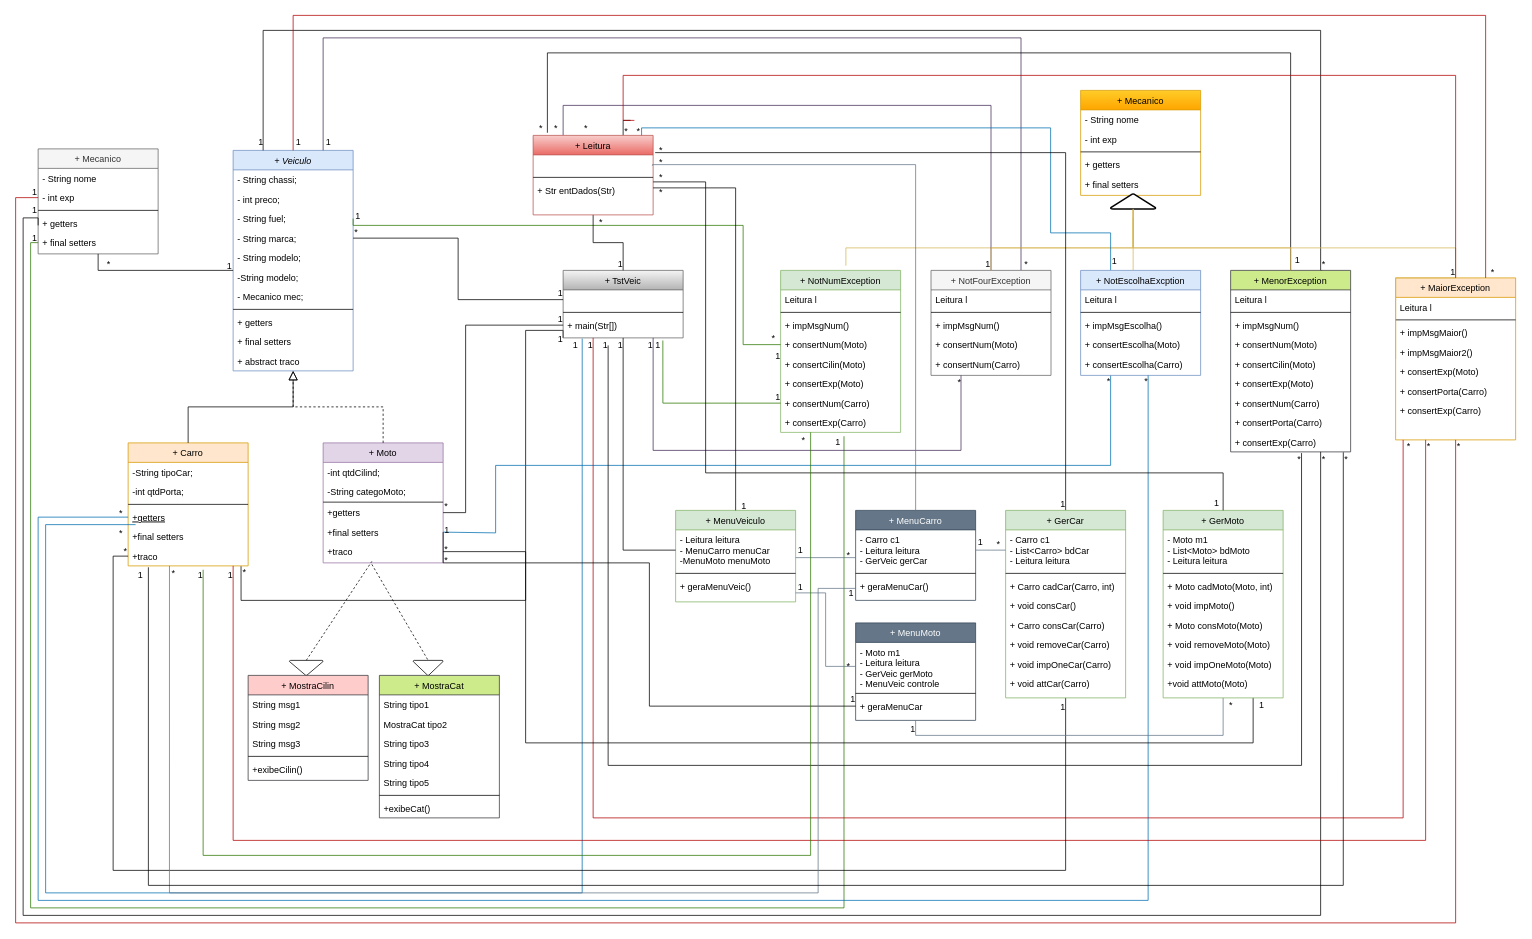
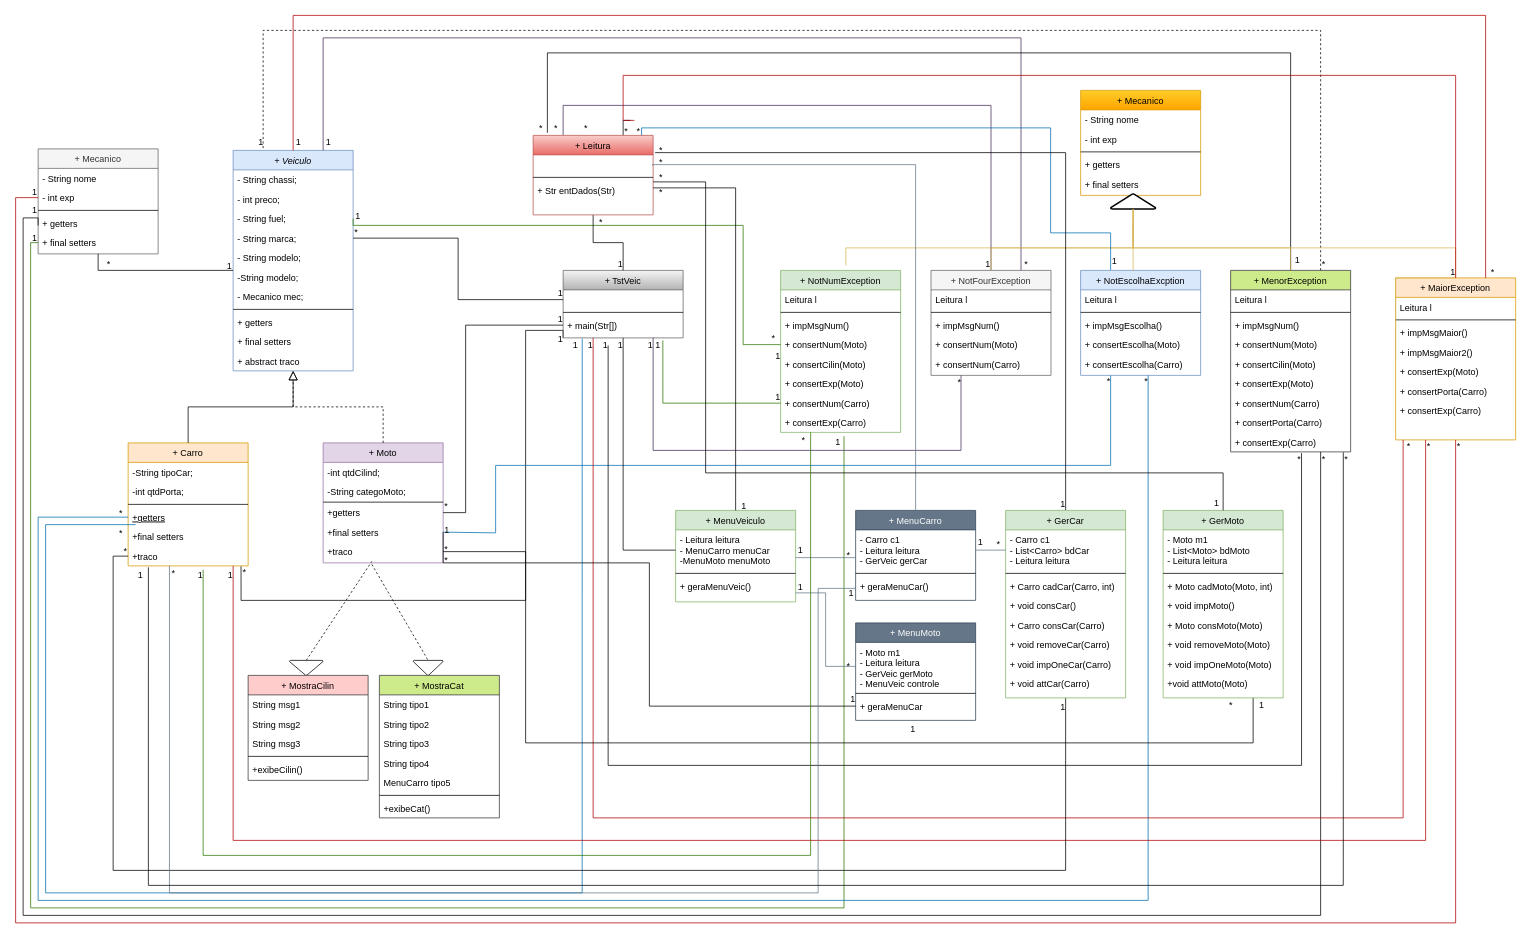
edge "+ Veiculo" -- "+ MenorException": style solid -> dashed
node "MostraCat tipo2": label "MostraCat tipo2" -> "String tipo2"
edge "+ GerMoto" -- "+ MenuMoto": removed
node "String tipo5": label "String tipo5" -> "MenuCarro tipo5"
